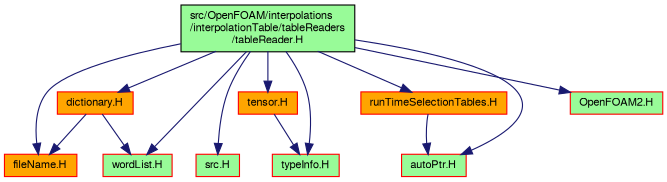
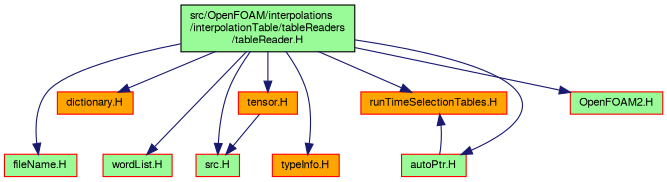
edge "runTimeSelectionTables.H" -> "autoPtr.H": reversed
edge "dictionary.H" -> "fileName.H": removed
edge "dictionary.H" -> "wordList.H": removed
edge "tensor.H" -> "typeInfo.H": now "tensor.H" -> "src.H"
node "fileName.H": fillcolor orange -> palegreen
node "typeInfo.H": fillcolor palegreen -> orange
